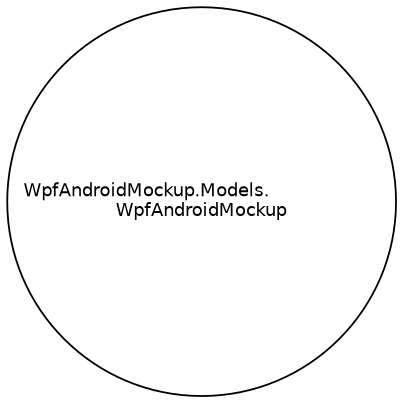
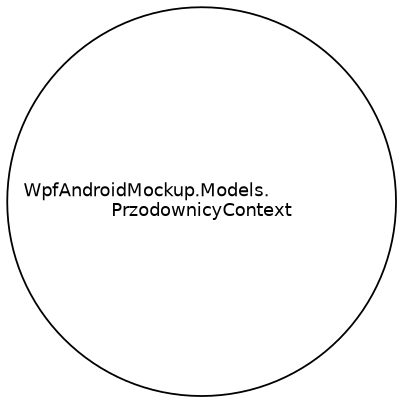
node "WpfAndroidMockup.Models. WpfAndroidMockup": label "WpfAndroidMockup.Models. WpfAndroidMockup" -> "WpfAndroidMockup.Models. PrzodownicyContext"
